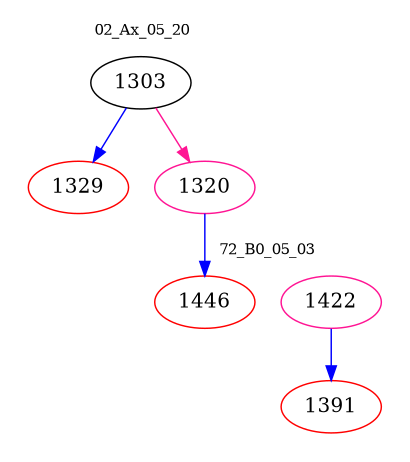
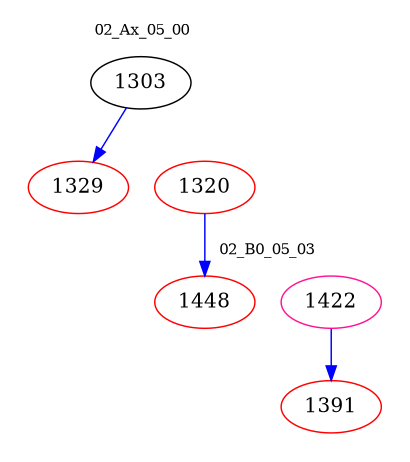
cluster "02_Ax_05_20": label "02_Ax_05_20" -> "02_Ax_05_00"
edge "1303" -> "1320": removed
node "1320": color deeppink -> red
cluster "72_B0_05_03": label "72_B0_05_03" -> "02_B0_05_03"
node "1446": label "1446" -> "1448"
